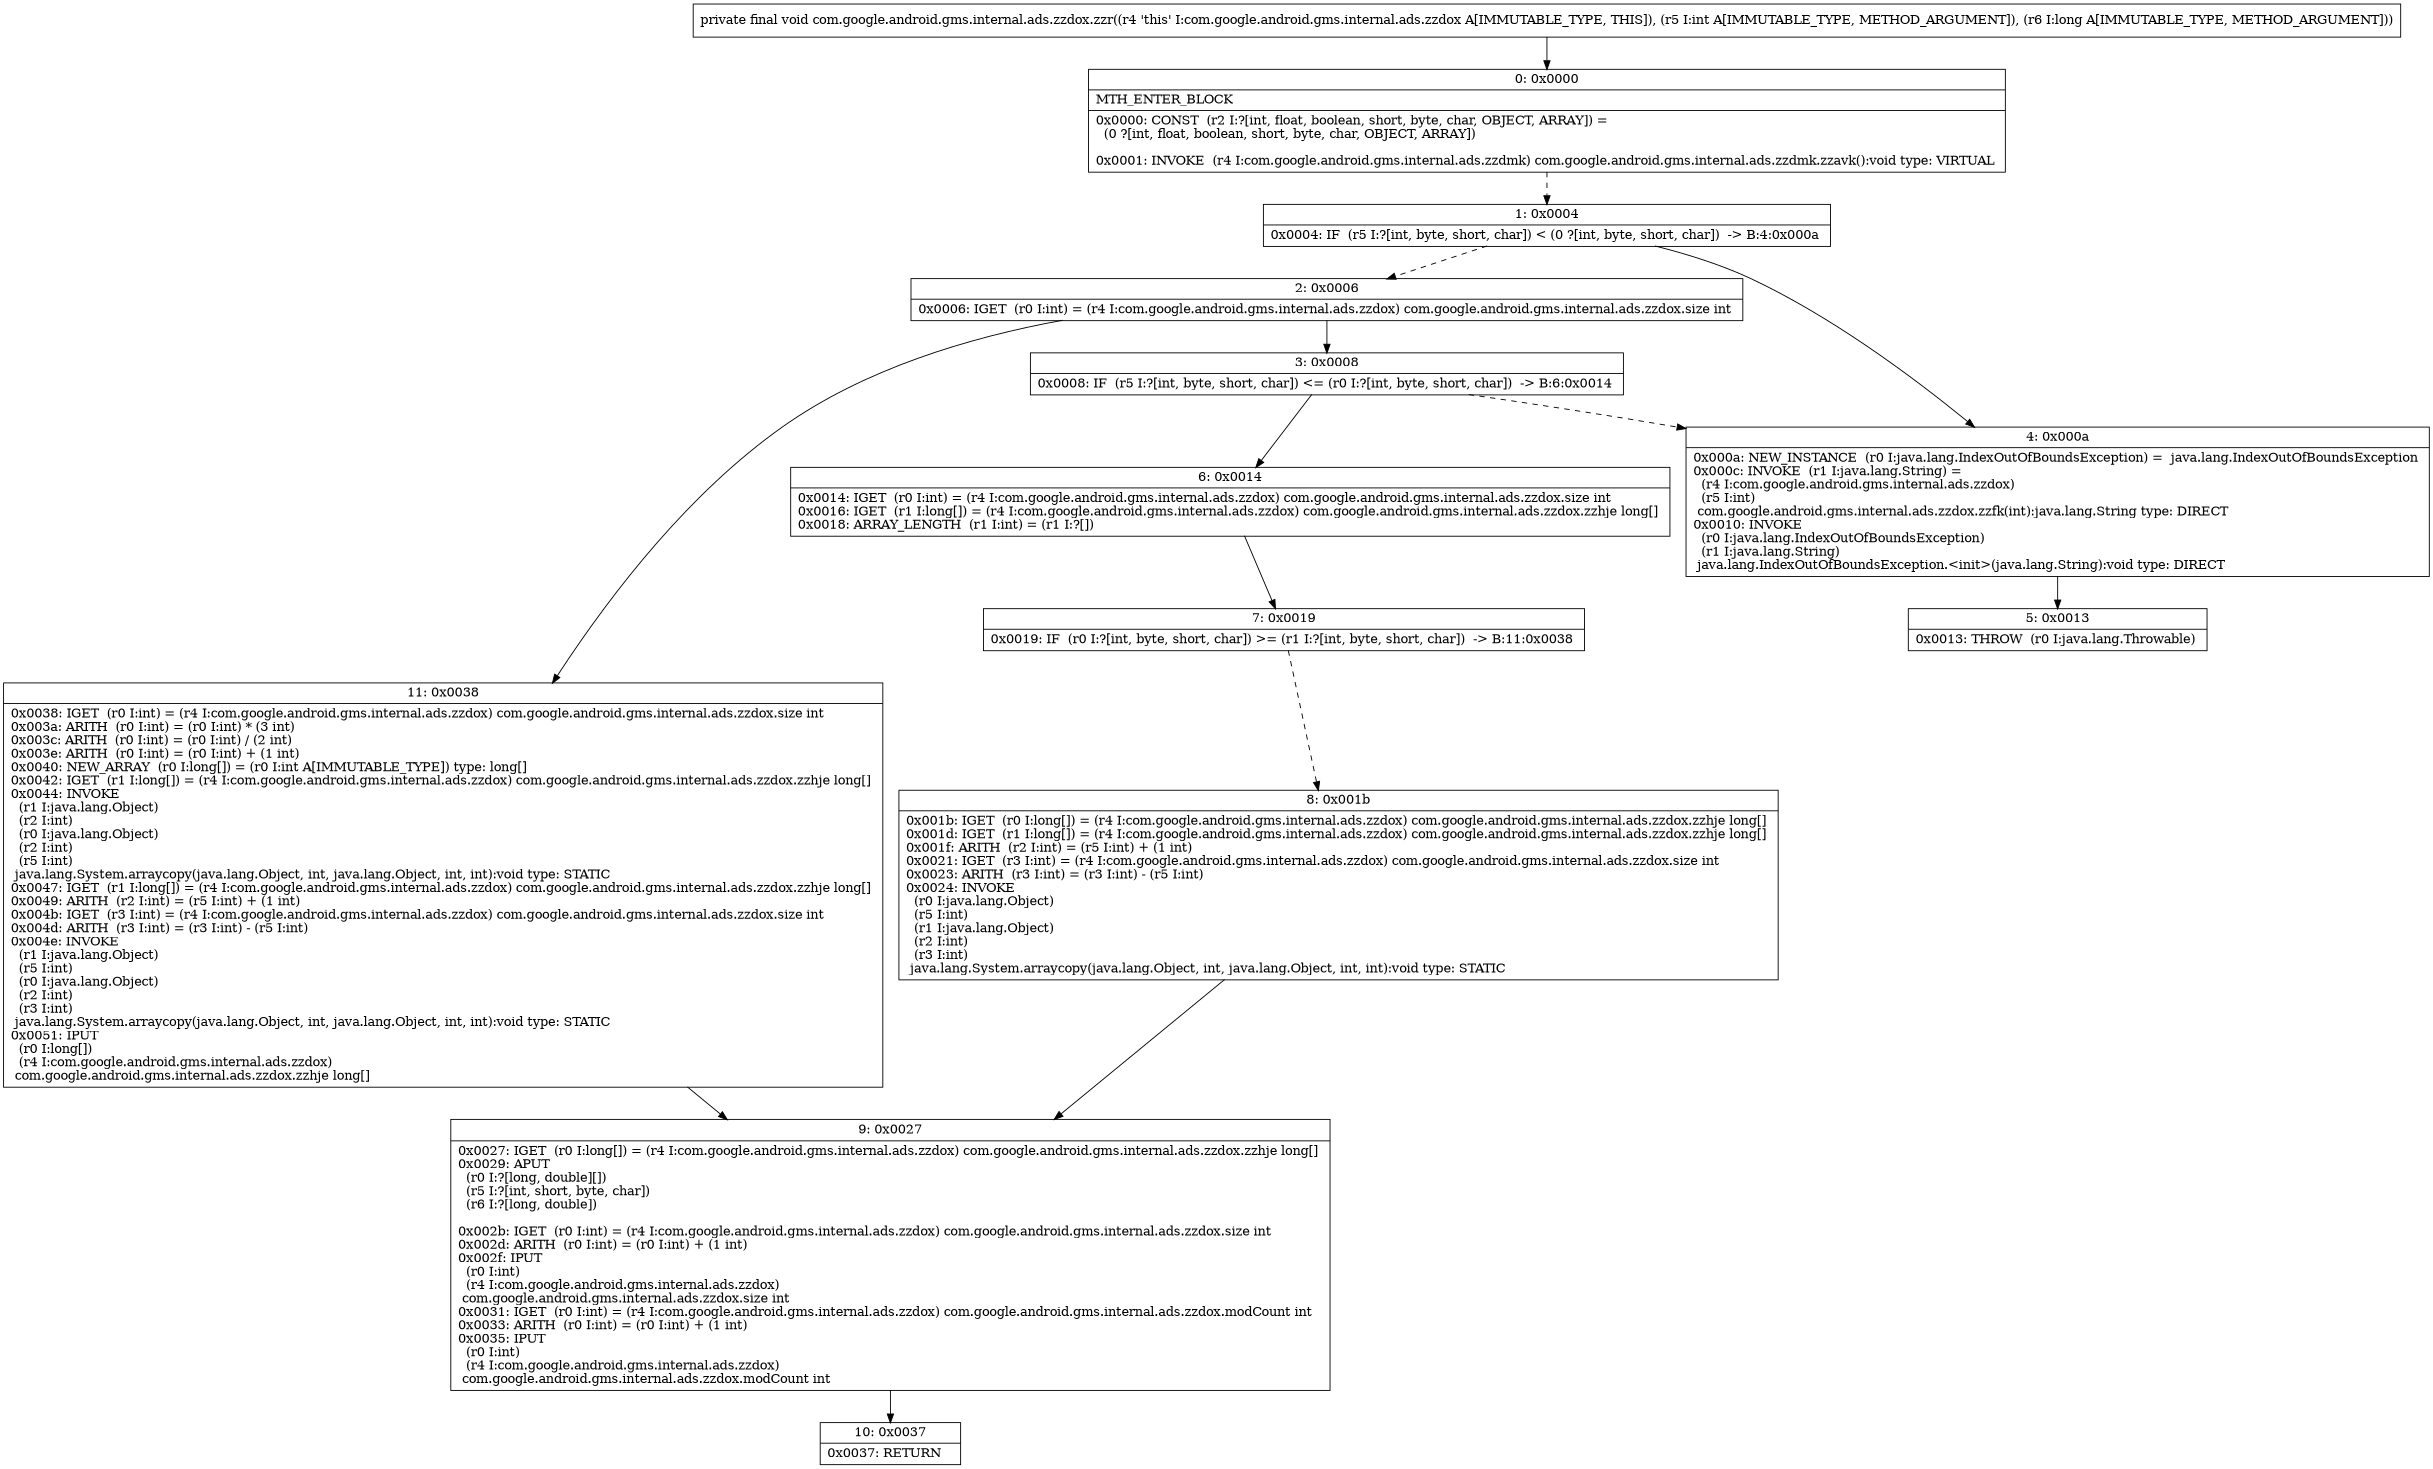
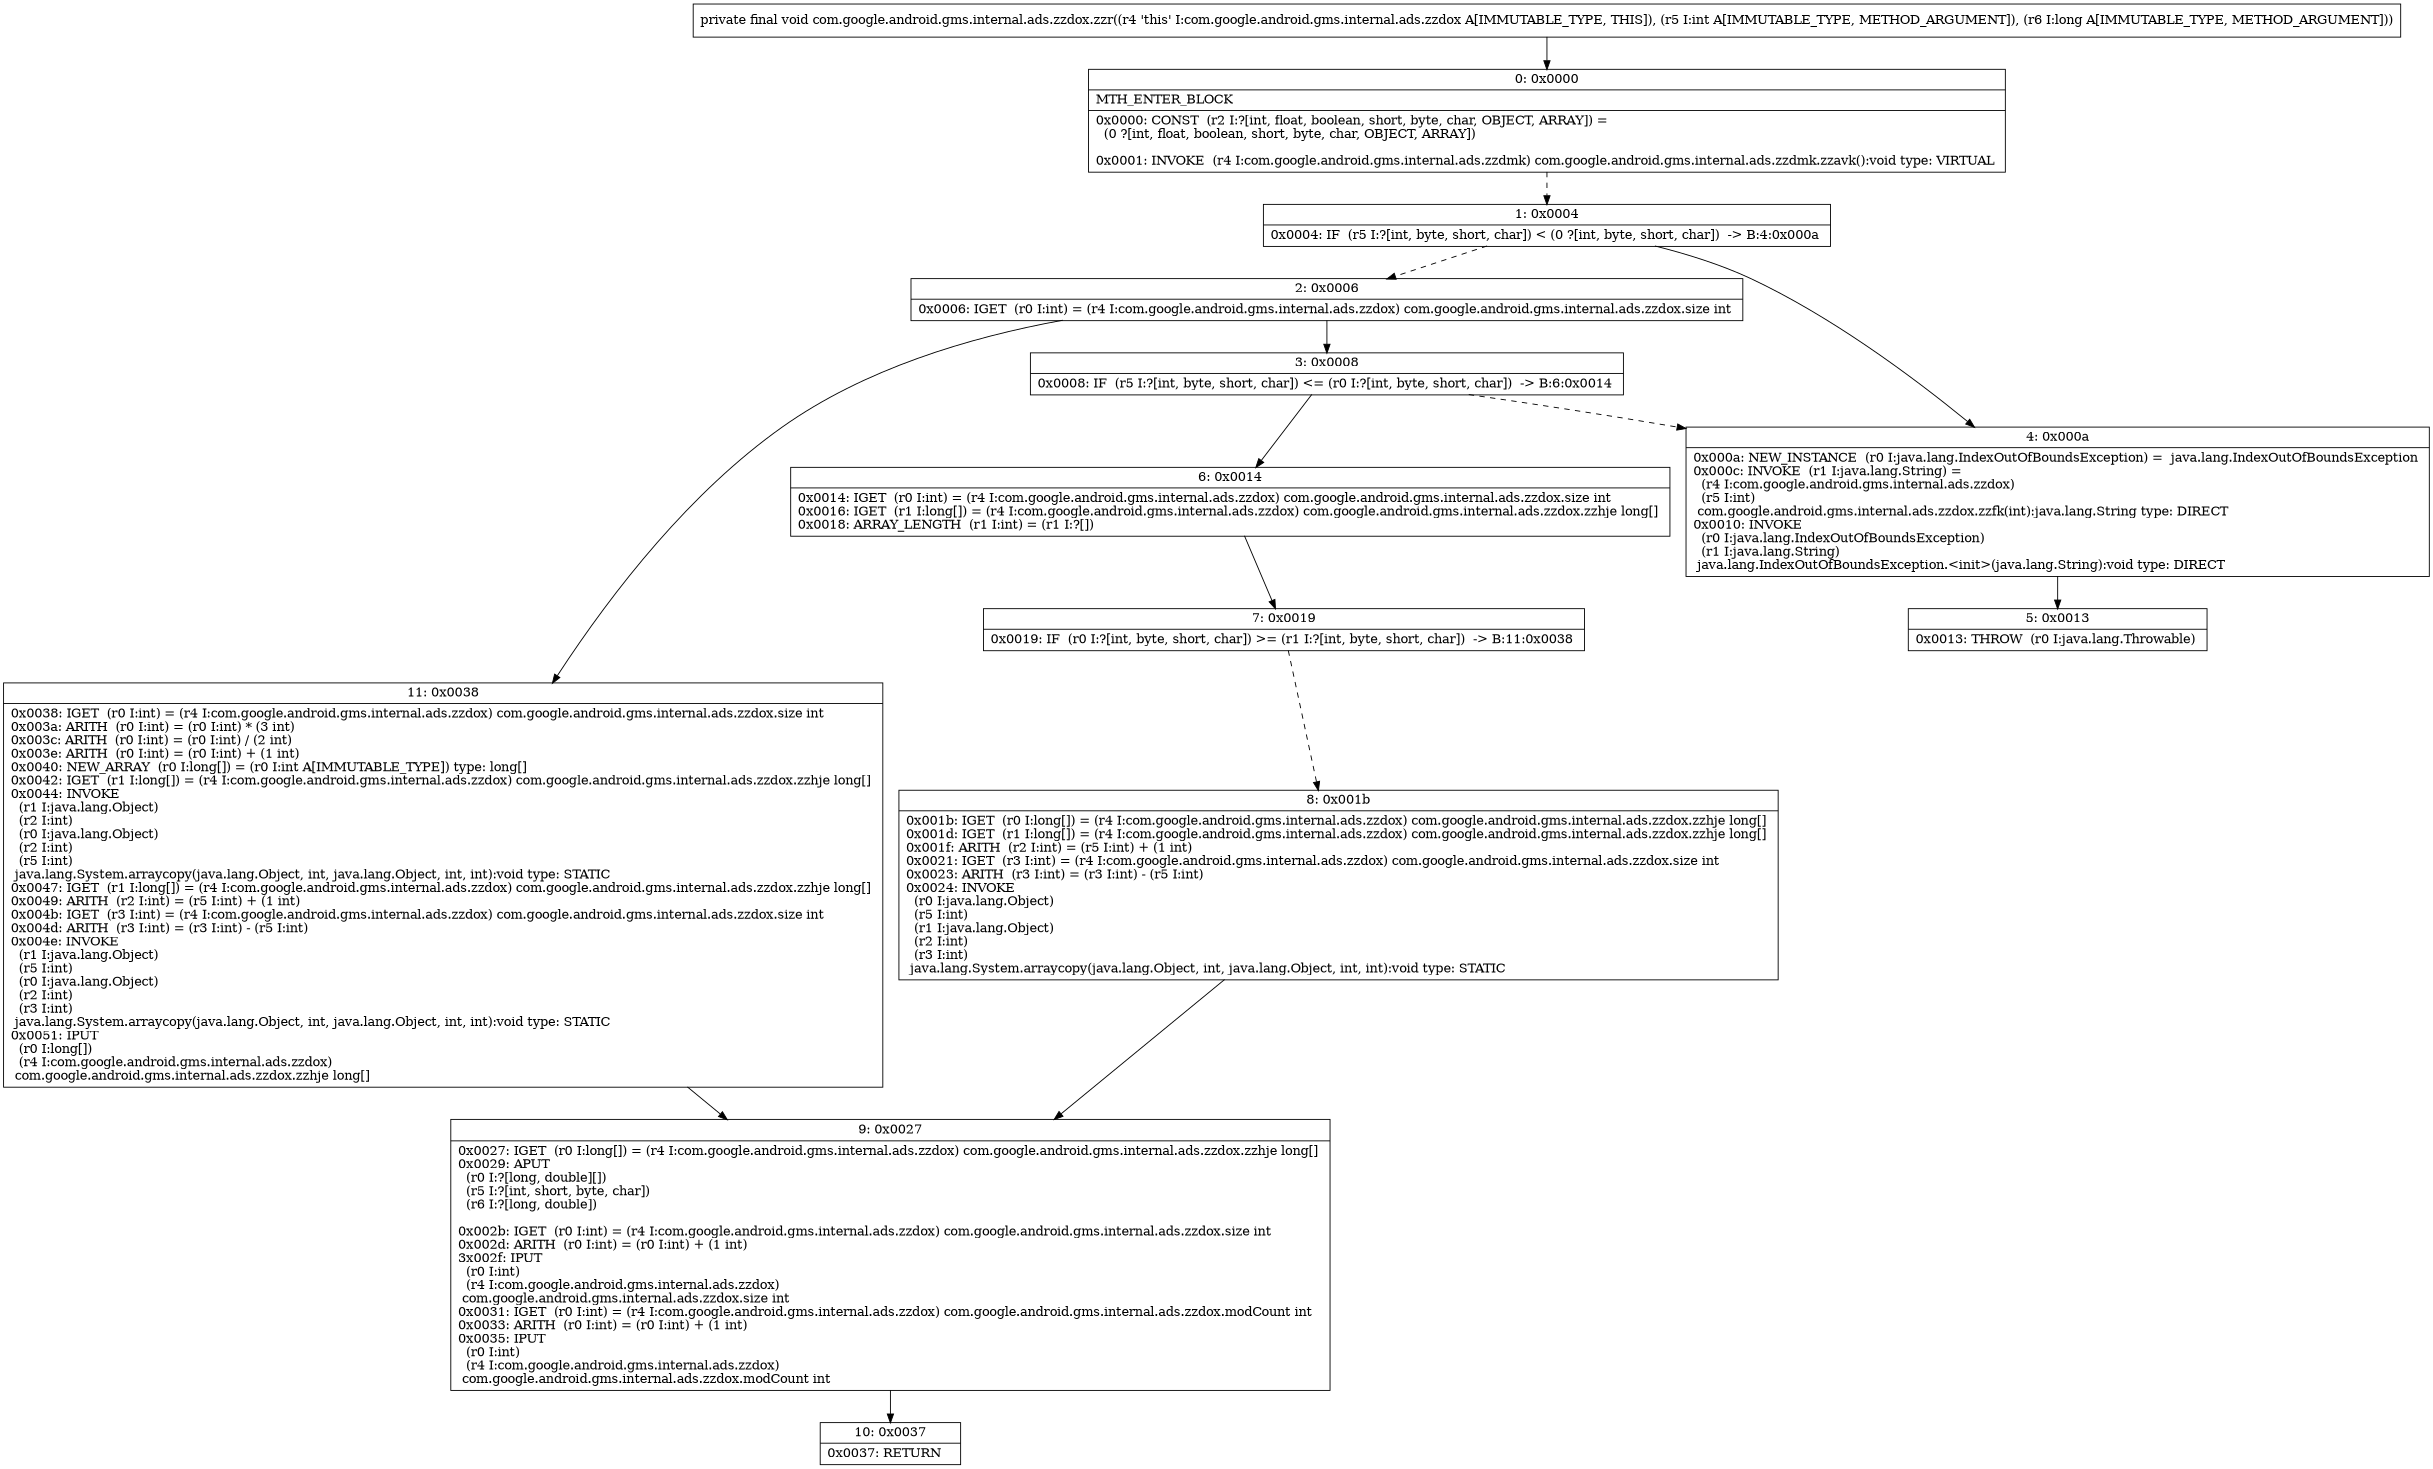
node "9: 0x0027": text "0x002f: IPUT" -> "3x002f: IPUT"
